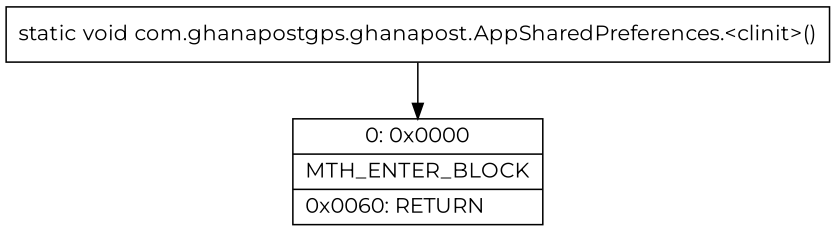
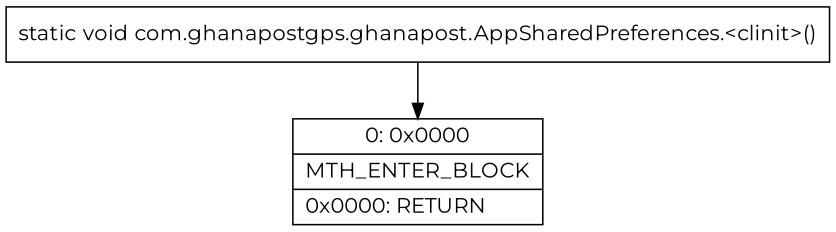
node "0: 0x0000": text "0x0060: RETURN" -> "0x0000: RETURN"
